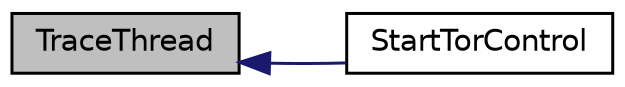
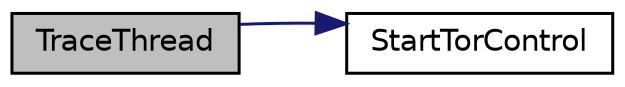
edge "StartTorControl" -> "TraceThread": reversed
